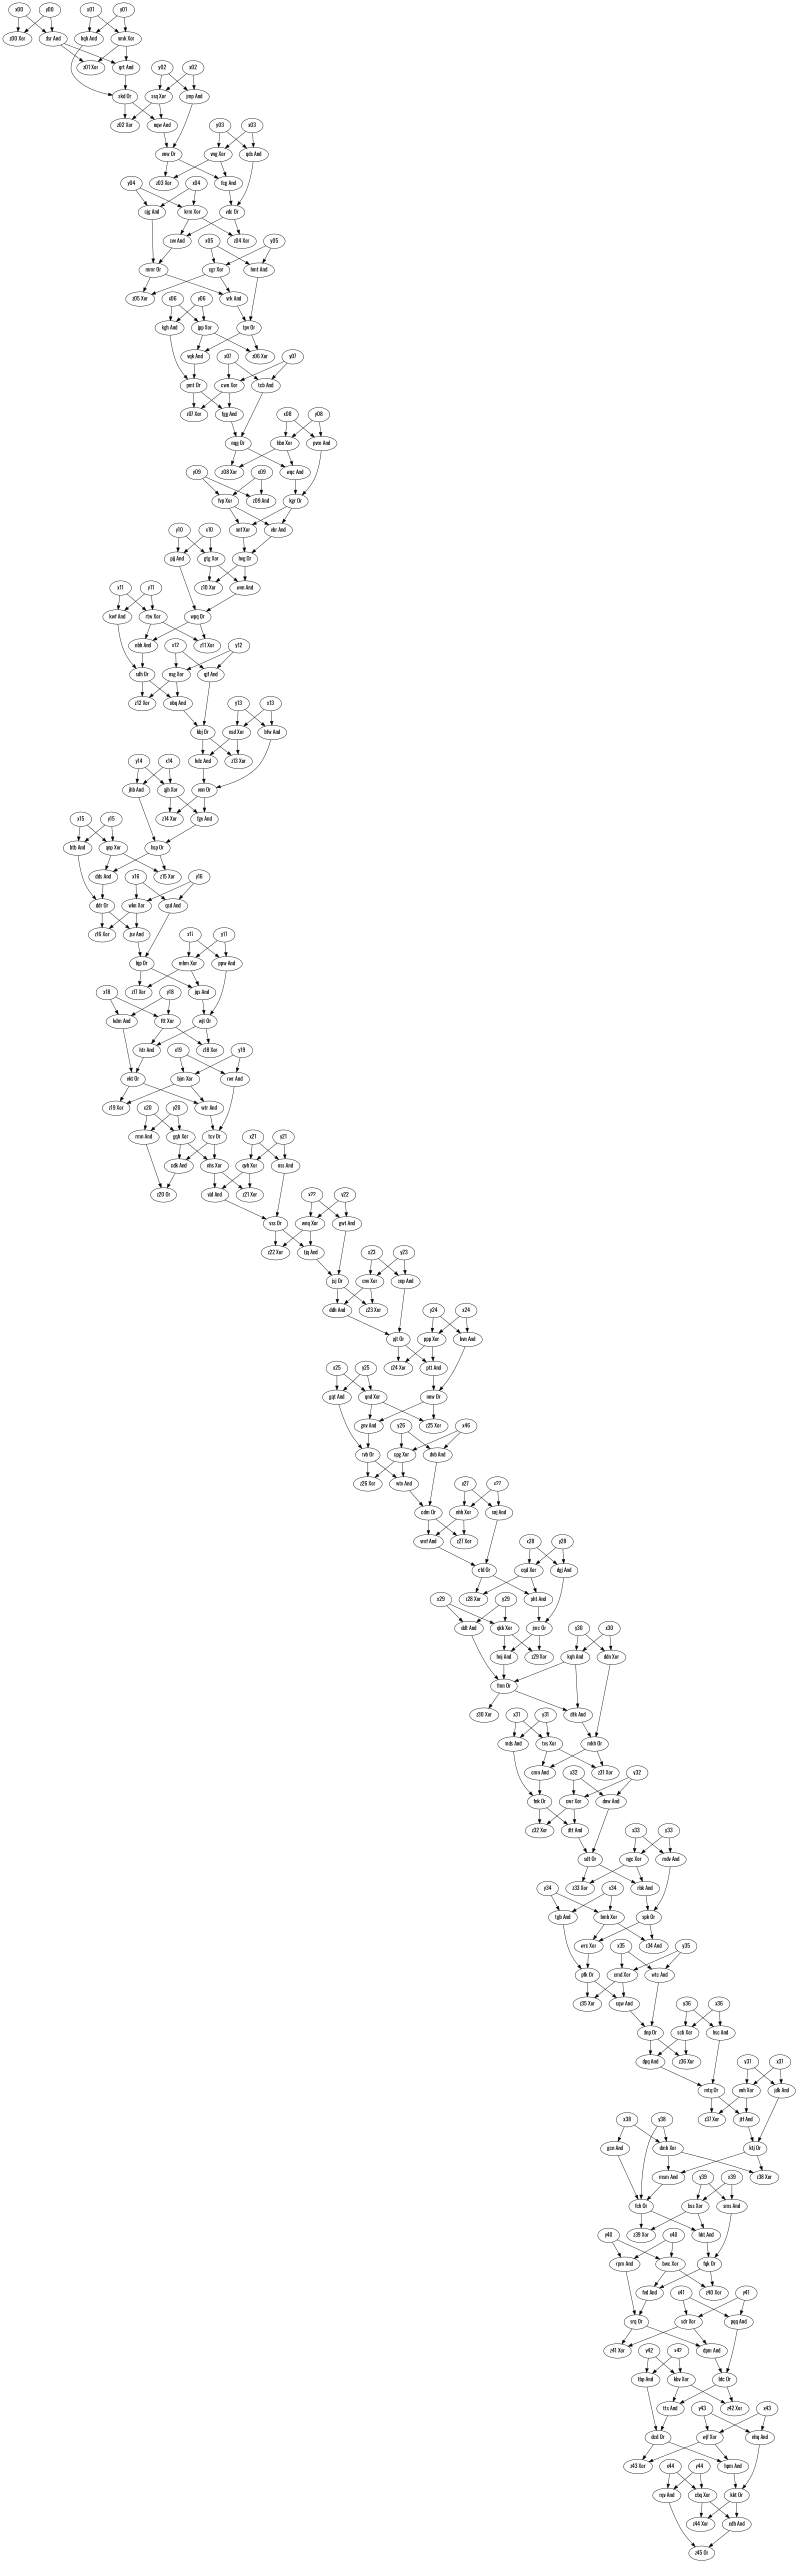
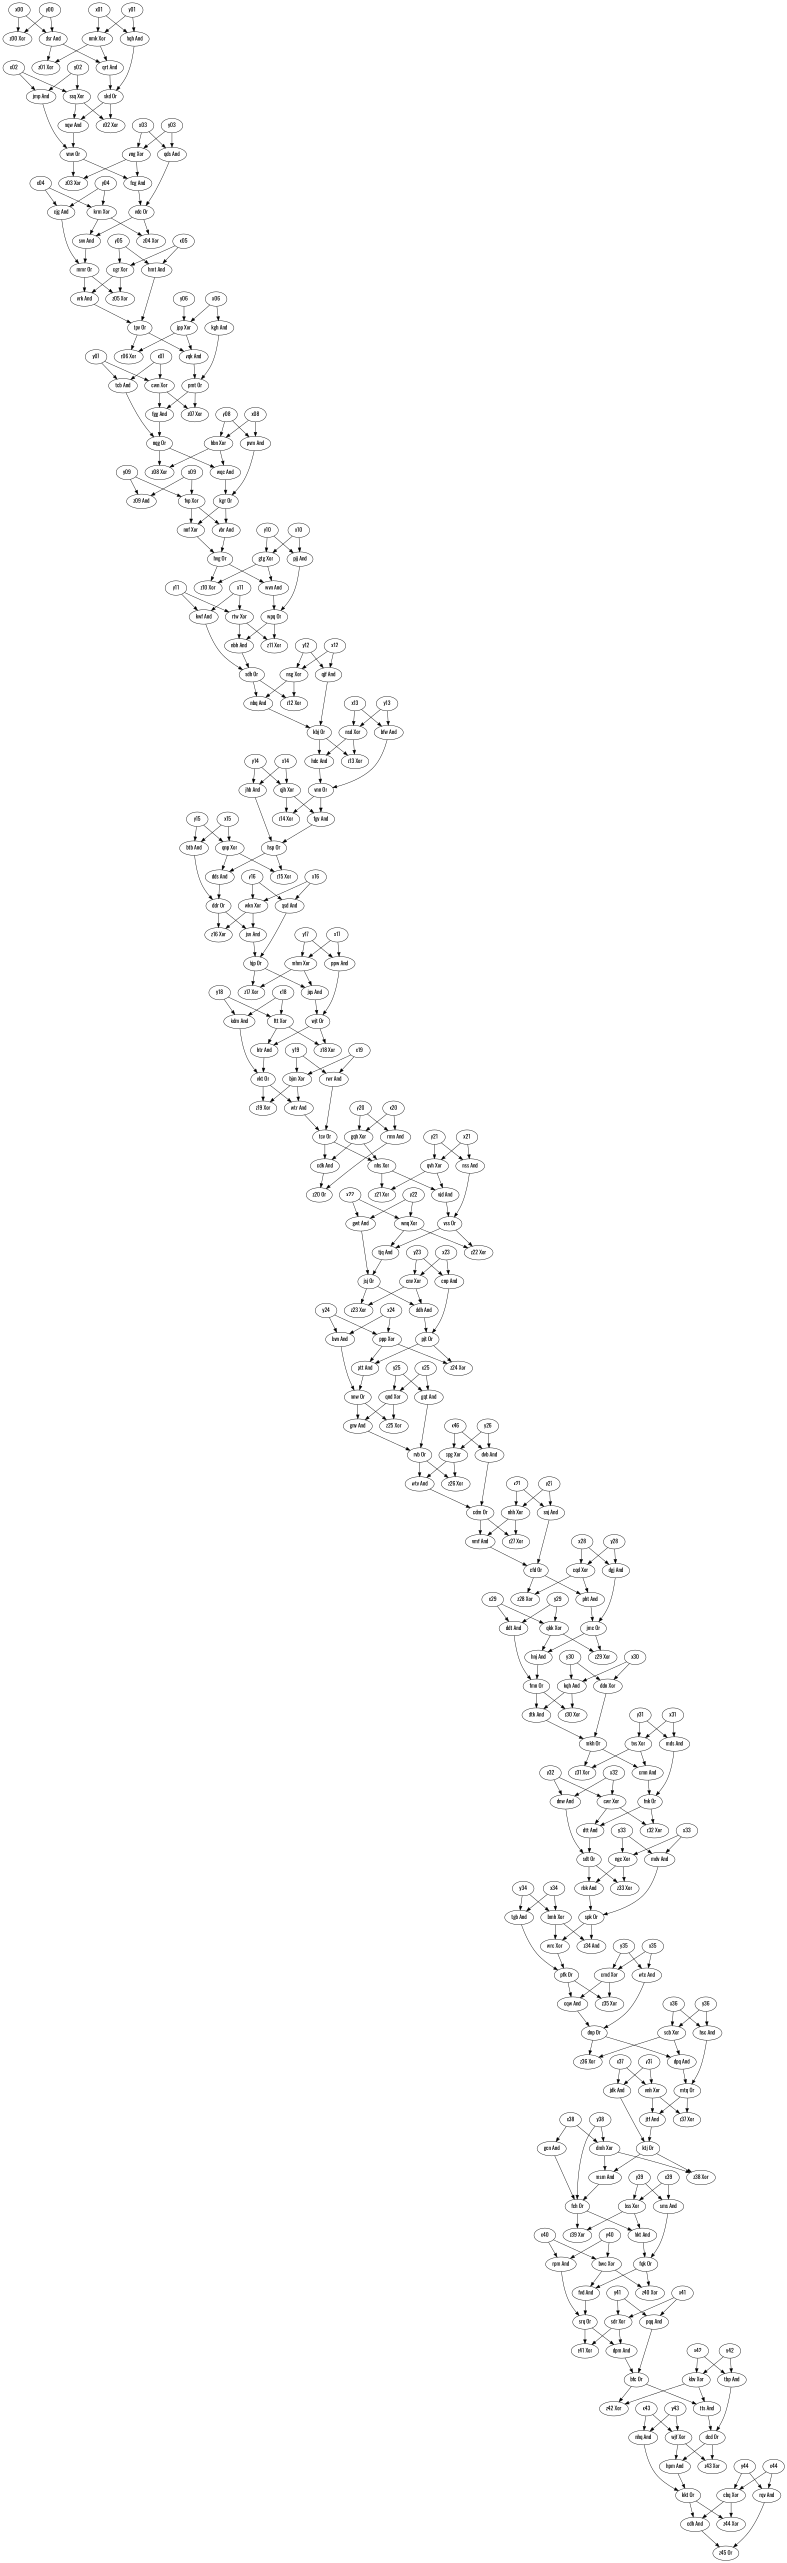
edge "y06" -> "kgh And": removed
edge "kqh And" -> "fmn Or": now "kqh And" -> "z30 Xor"
